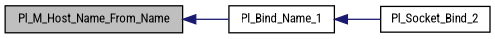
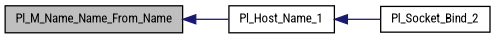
node "Pl_M_Host_Name_From_Name": label "Pl_M_Host_Name_From_Name" -> "Pl_M_Name_Name_From_Name"
node "Pl_Bind_Name_1": label "Pl_Bind_Name_1" -> "Pl_Host_Name_1"
